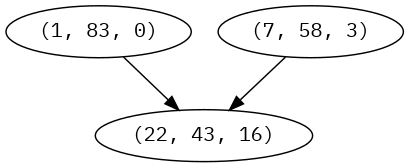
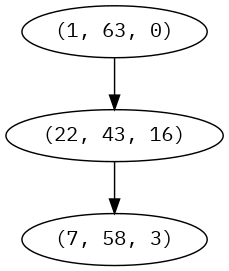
node "(1, 83, 0)": label "(1, 83, 0)" -> "(1, 63, 0)"
edge "(7, 58, 3)" -> "(22, 43, 16)": reversed
